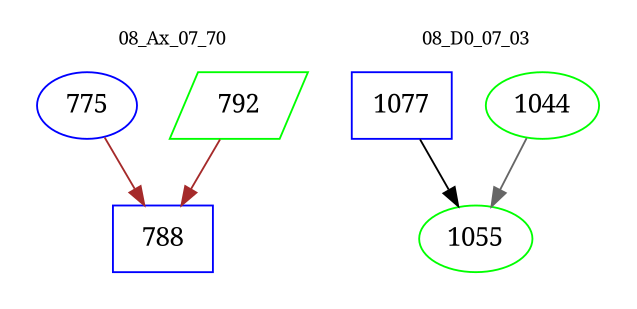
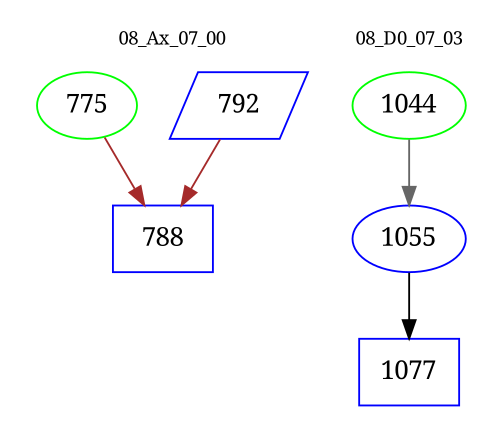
cluster "08_Ax_07_70": label "08_Ax_07_70" -> "08_Ax_07_00"
node "775": color blue -> green
node "792": color green -> blue
edge "1077" -> "1055": reversed
node "1055": color green -> blue
